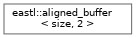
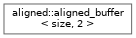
node "eastl::aligned_buffer < size, 2 >": label "eastl::aligned_buffer < size, 2 >" -> "aligned::aligned_buffer < size, 2 >"
